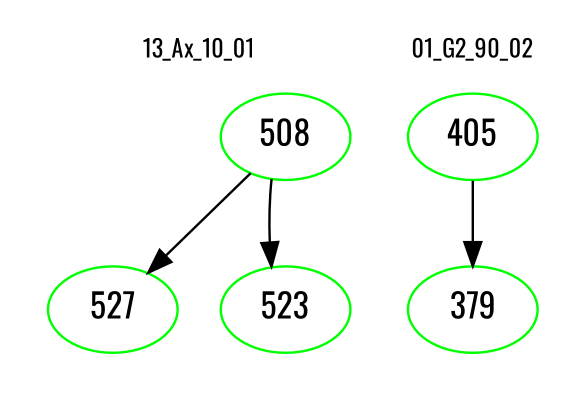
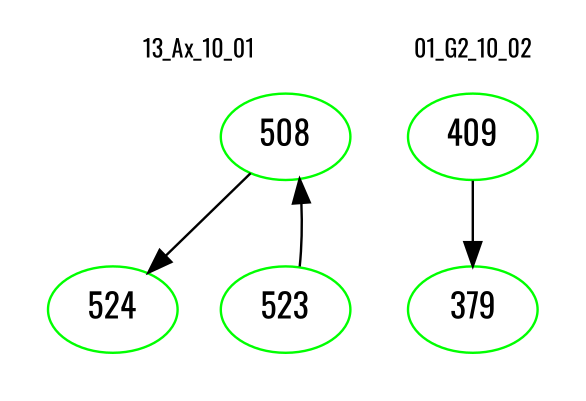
cluster "01_G2_90_02": label "01_G2_90_02" -> "01_G2_10_02"
node "405": label "405" -> "409"
edge "508" -> "523": reversed
node "527": label "527" -> "524"
